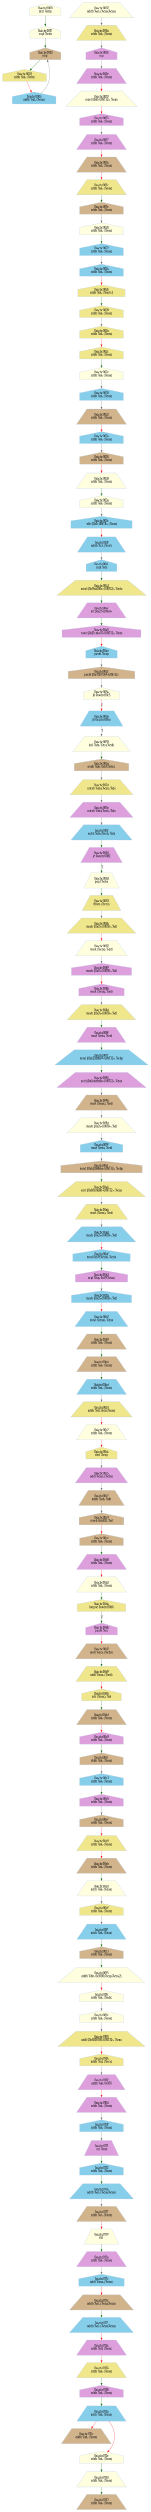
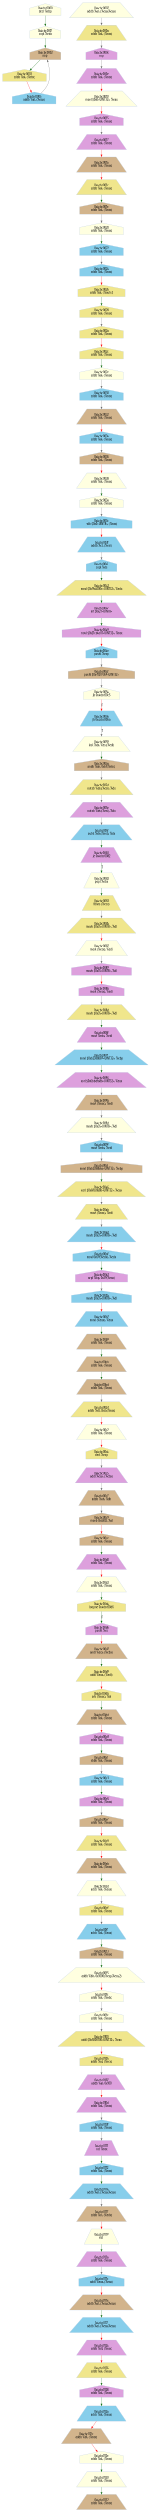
node "0x4cbc00bd addb %al, (%eax)": fillcolor skyblue -> tan
edge "0x4cbc012a adcb %al, (%eax)" -> "0x4cbc012e addb %al, (%eax)": now "0x4cbc012c addb %dl, (%eax)" -> "0x4cbc012e addb %al, (%eax)"
